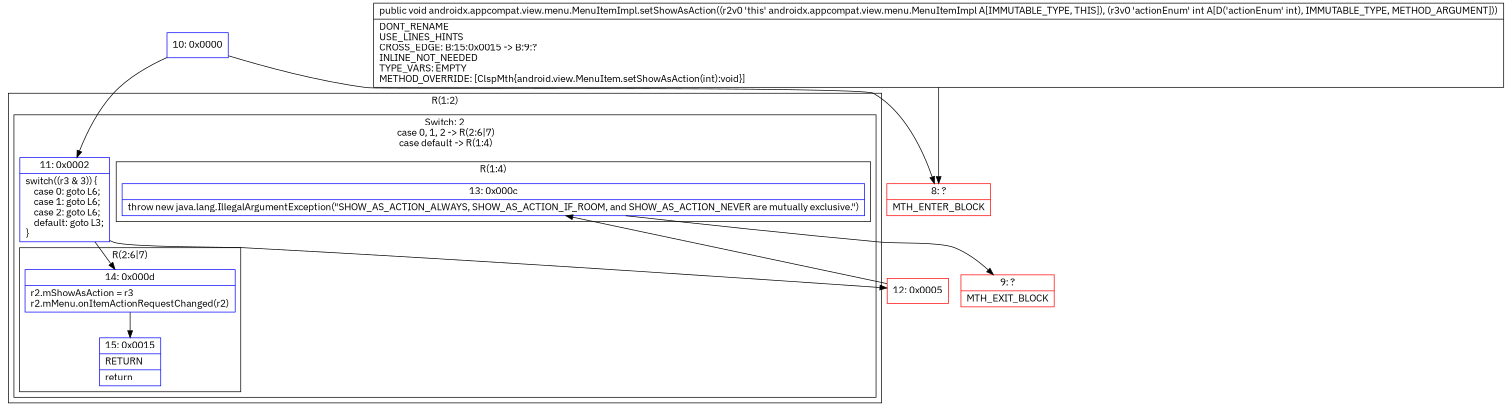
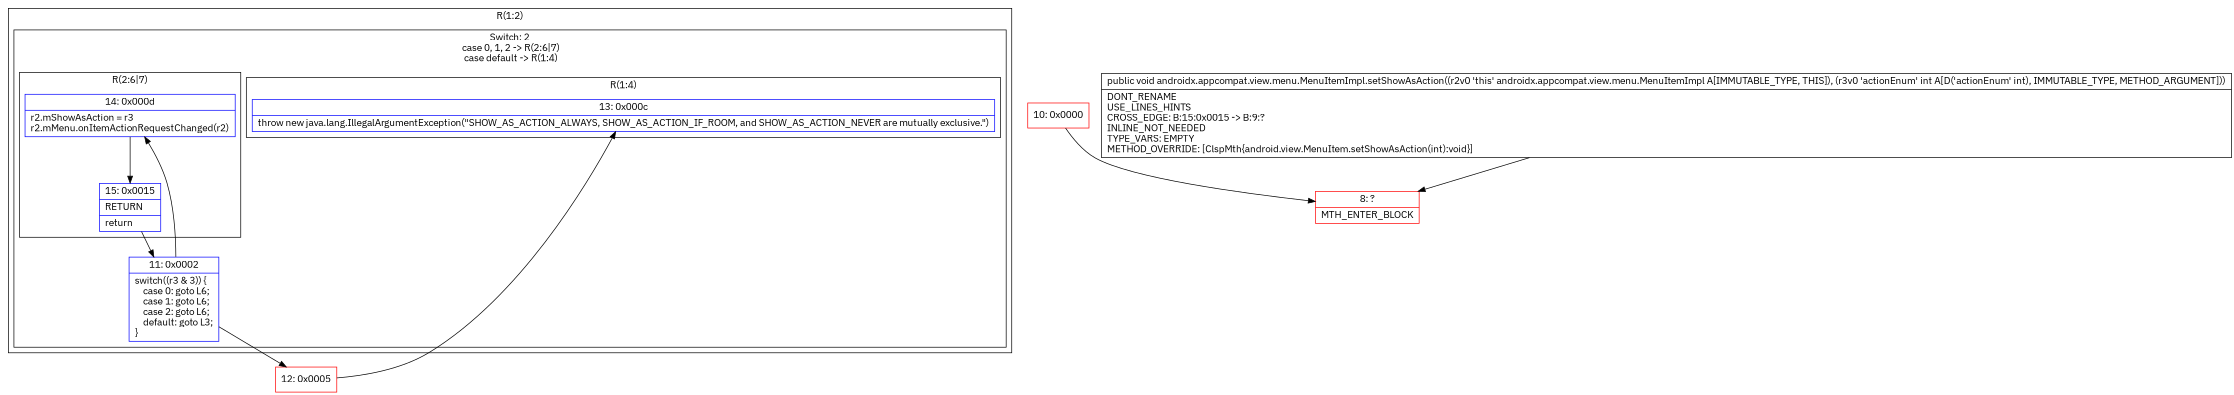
node "10: 0x0000": color blue -> red
edge "10: 0x0000" -> "11: 0x0002": now "15: 0x0015" -> "11: 0x0002"
node "9: ?": removed
